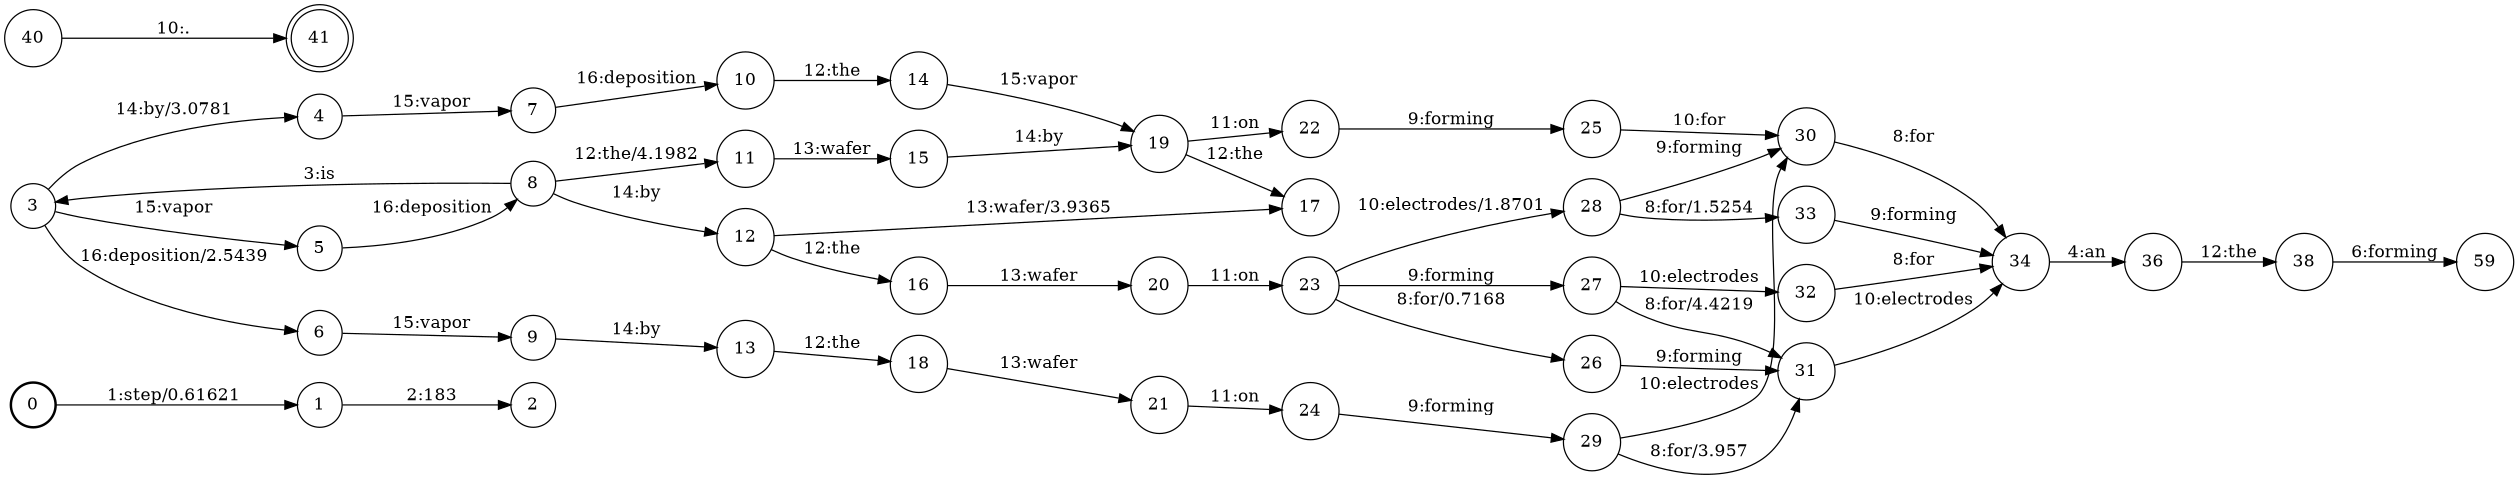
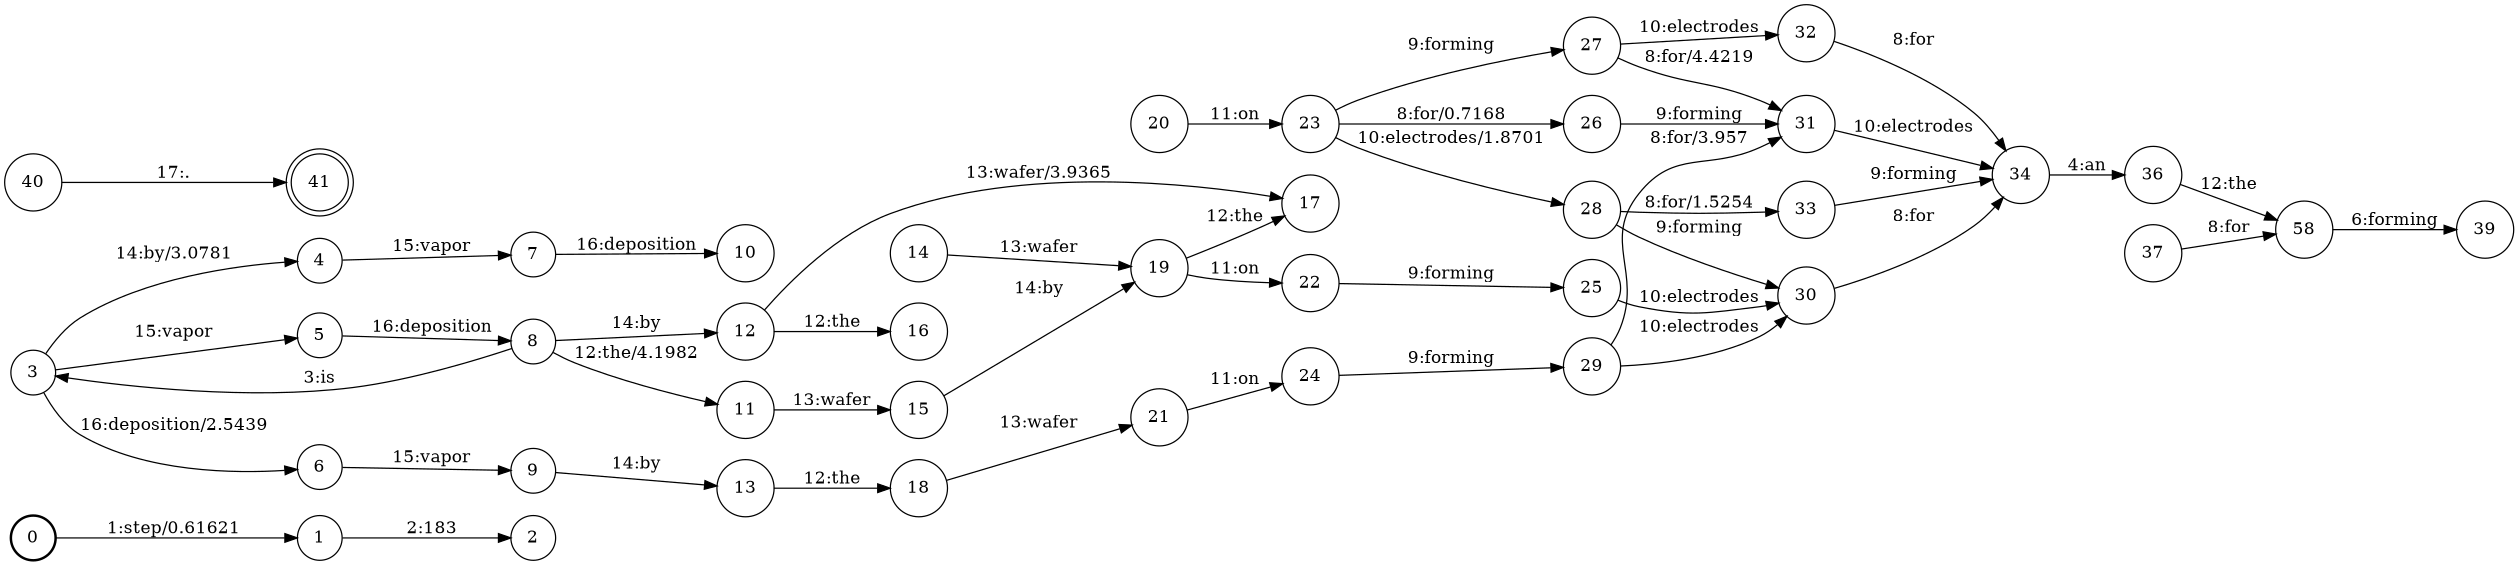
edge "40" -> "41": label "10:." -> "17:."
edge "10" -> "14": removed, label "12:the"
edge "14" -> "19": label "15:vapor" -> "13:wafer"
edge "25" -> "30": label "10:for" -> "10:electrodes"
node "37": added
node "38": label "38" -> "58"
node "59": label "59" -> "39"
edge "16" -> "20": removed, label "13:wafer"
